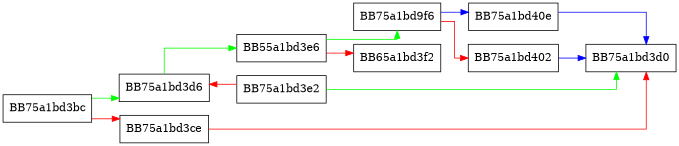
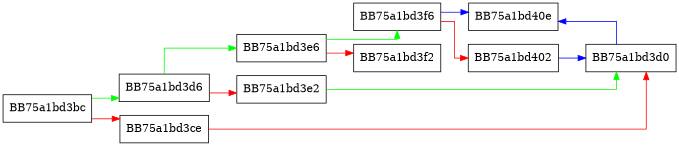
edge "BB75a1bd40e" -> "BB75a1bd3d0": reversed
node "BB75a1bd9f6": label "BB75a1bd9f6" -> "BB75a1bd3f6"
node "BB55a1bd3e6": label "BB55a1bd3e6" -> "BB75a1bd3e6"
node "BB65a1bd3f2": label "BB65a1bd3f2" -> "BB75a1bd3f2"
edge "BB75a1bd3e2" -> "BB75a1bd3d6": reversed
